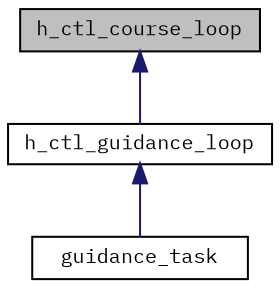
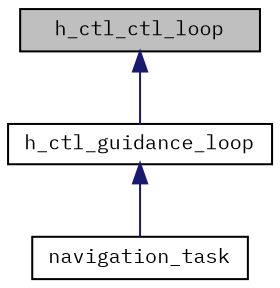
node "h_ctl_course_loop": label "h_ctl_course_loop" -> "h_ctl_ctl_loop"
node "guidance_task": label "guidance_task" -> "navigation_task"
